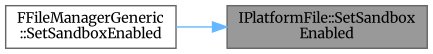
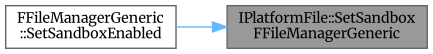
node "IPlatformFile::SetSandbox Enabled": label "IPlatformFile::SetSandbox Enabled" -> "IPlatformFile::SetSandbox FFileManagerGeneric"
